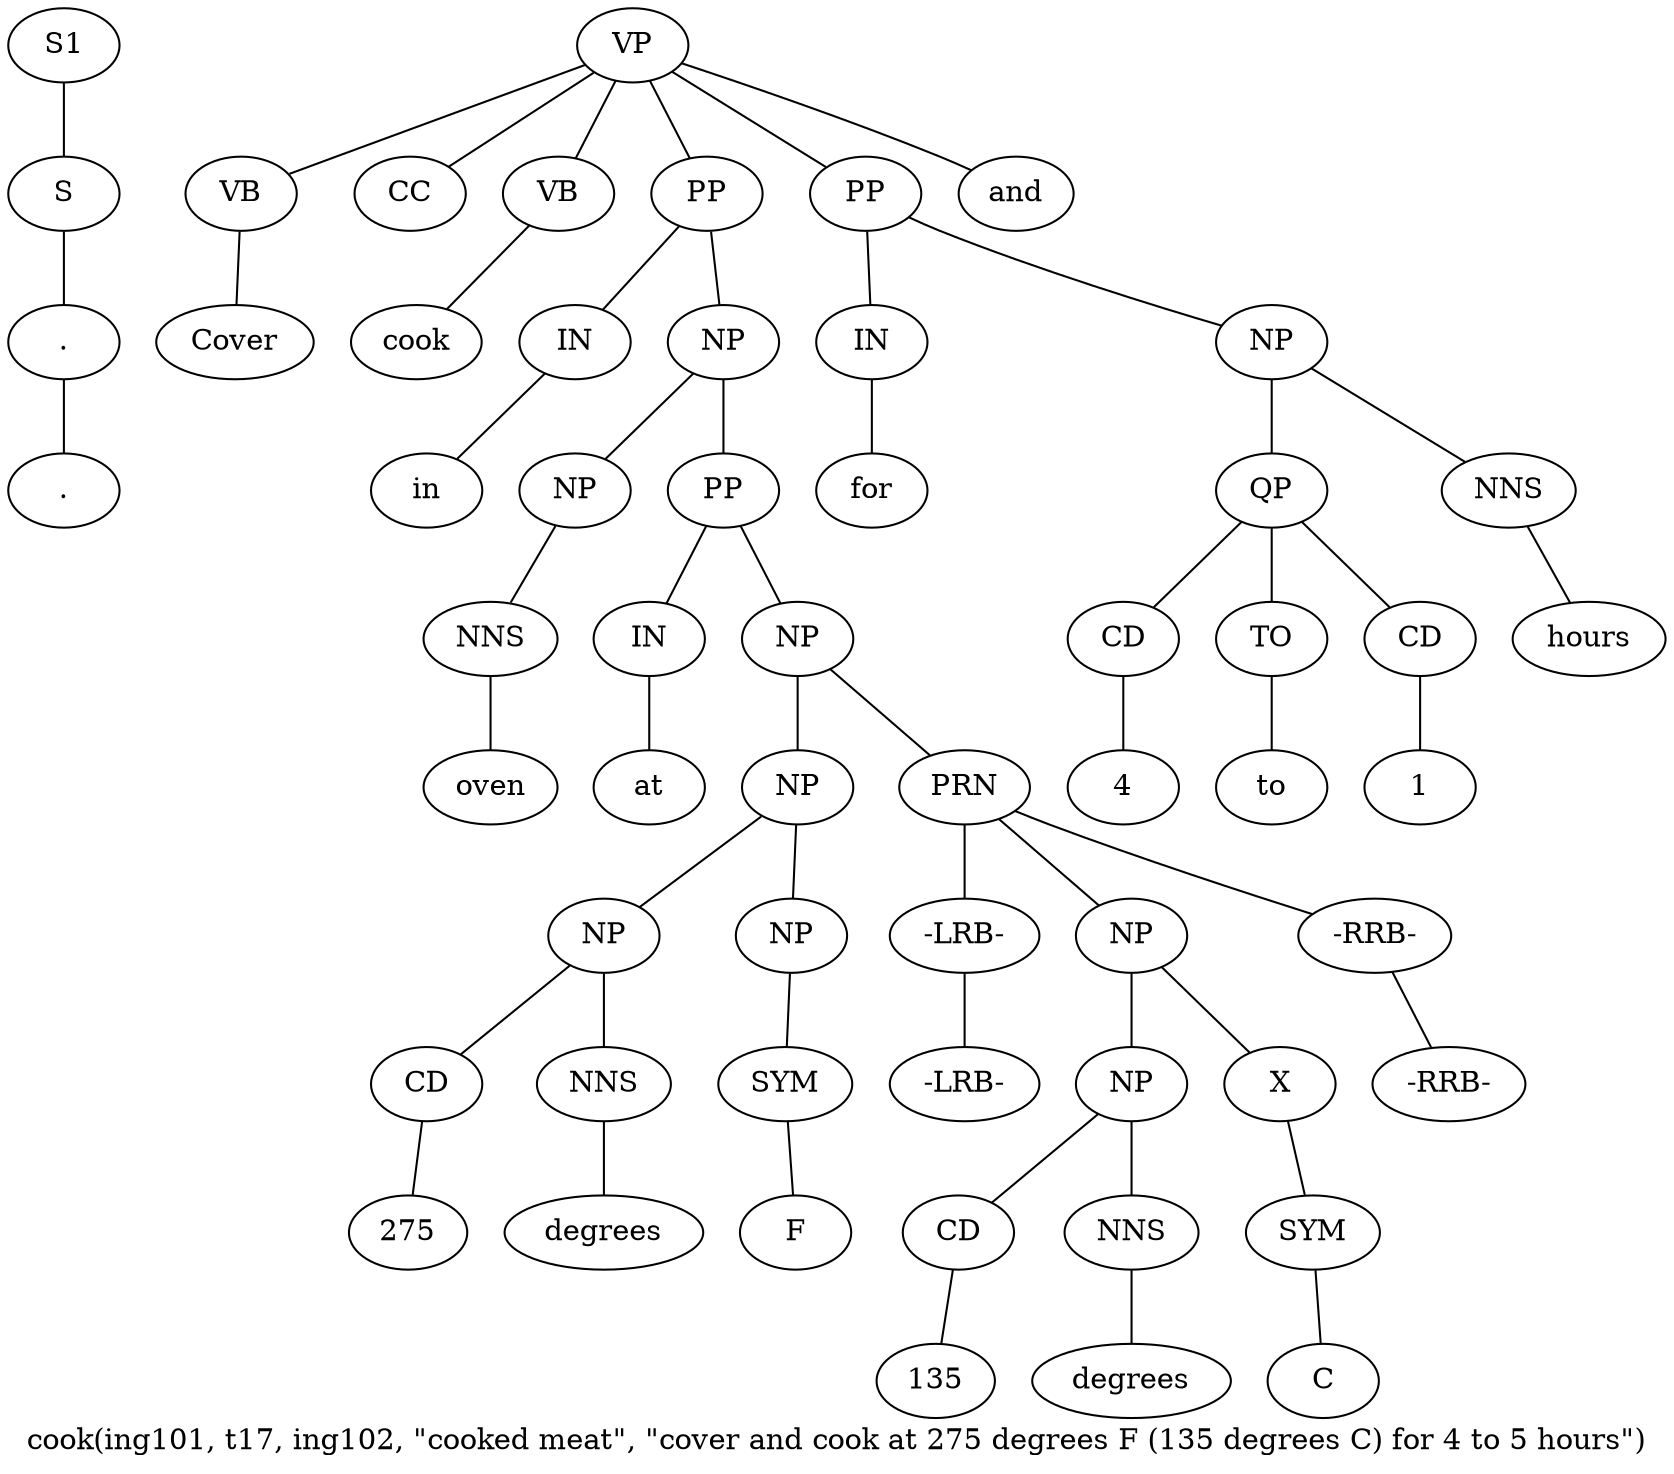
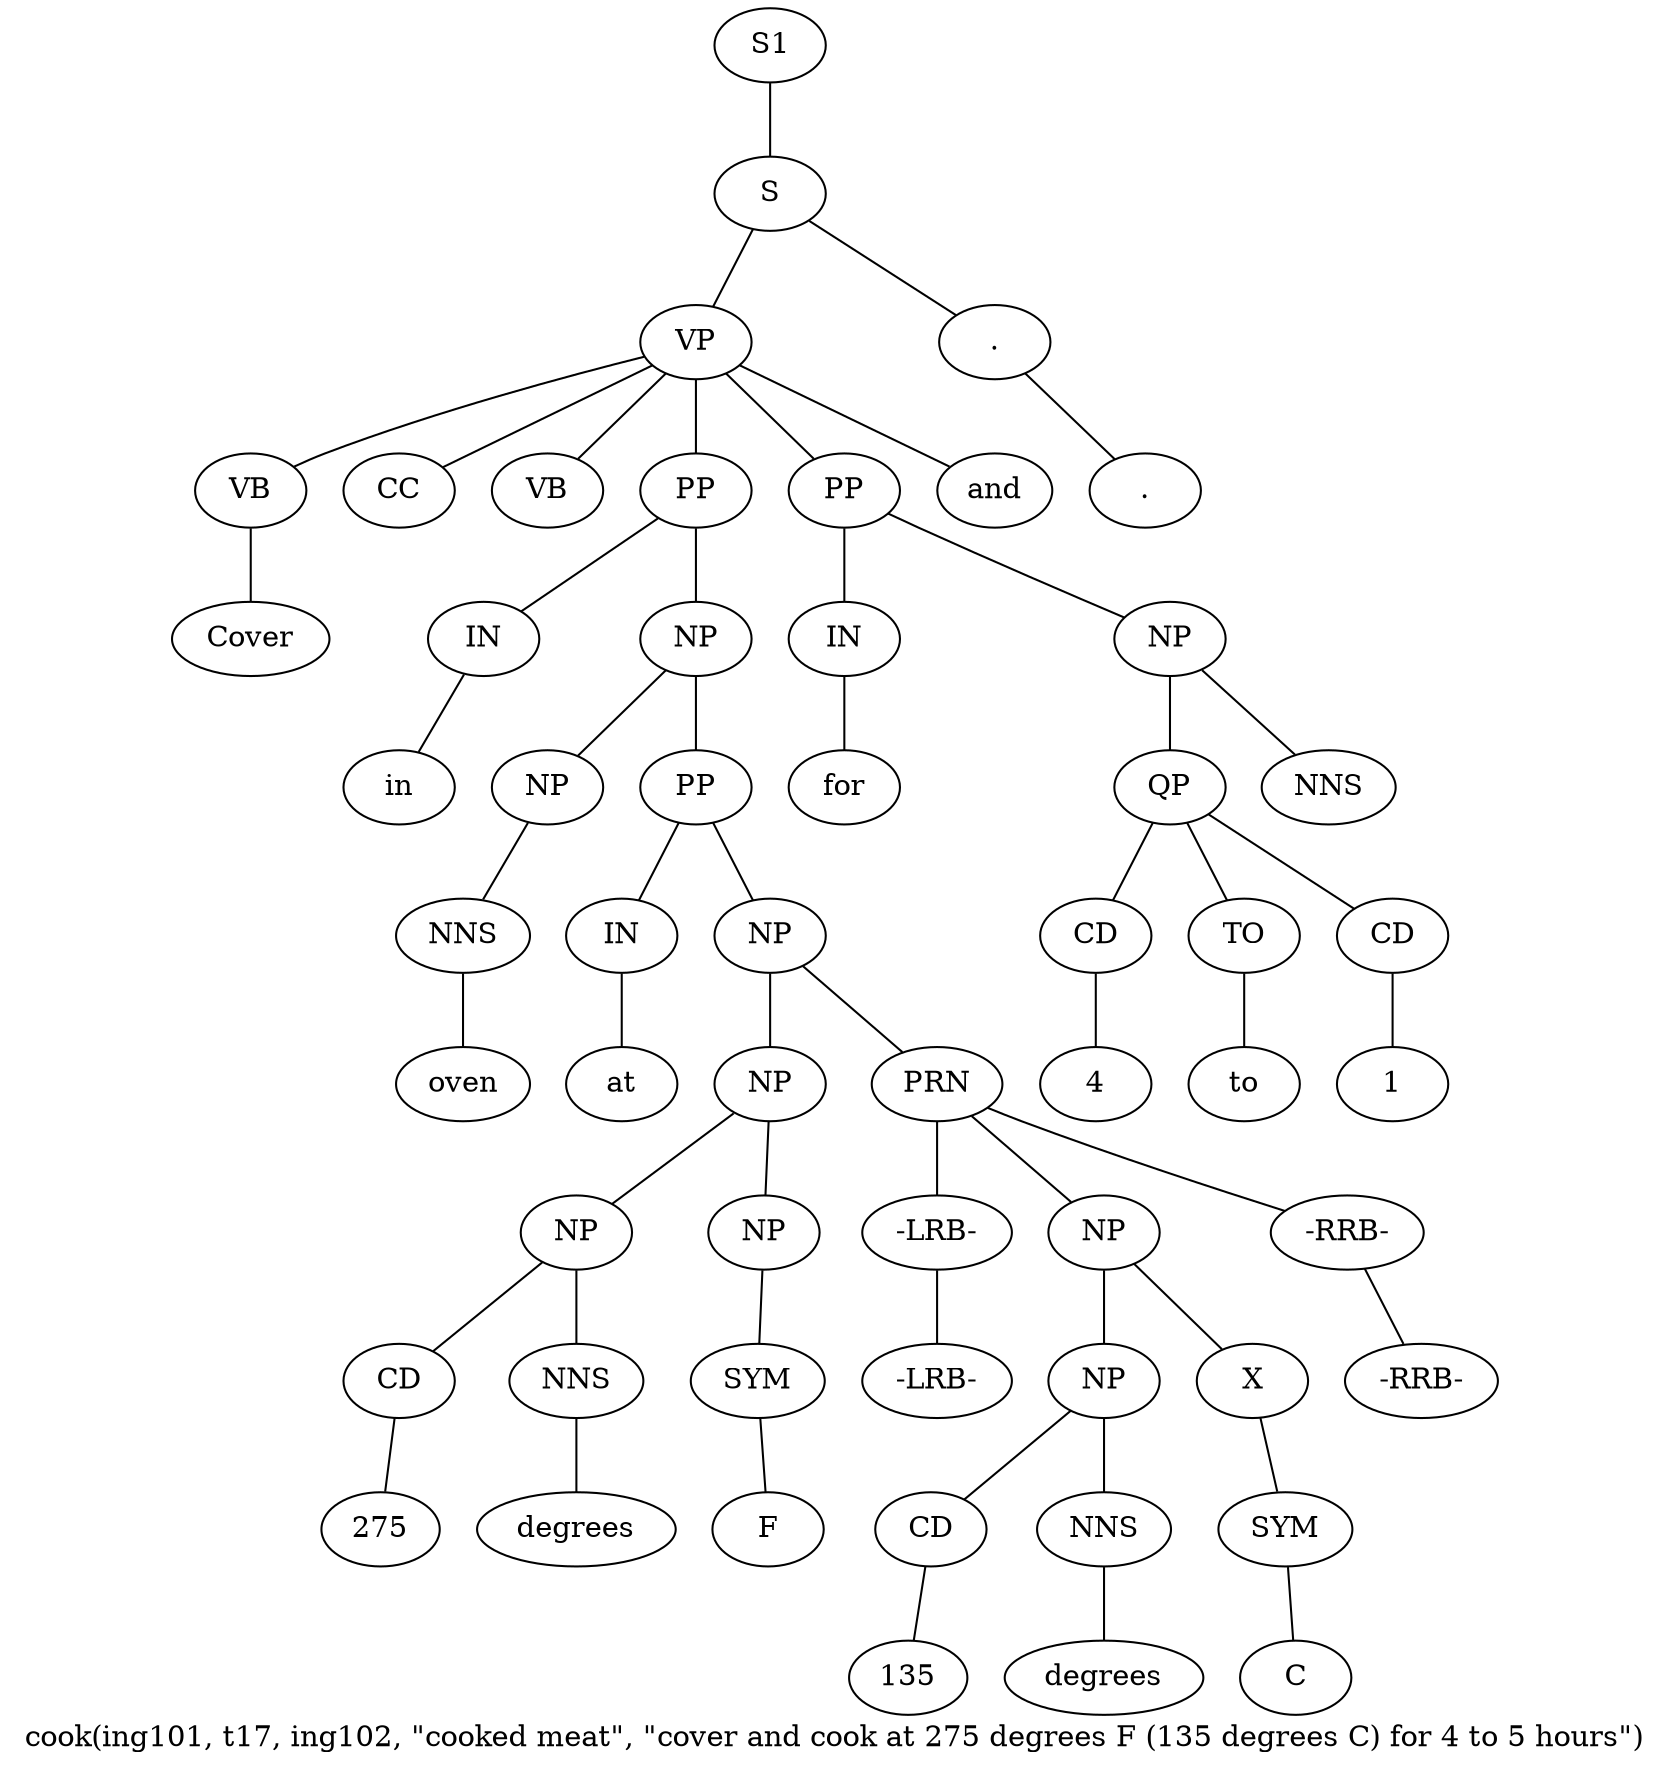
edge "S" -- "VP": added
node "cook": removed
node "hours": removed
